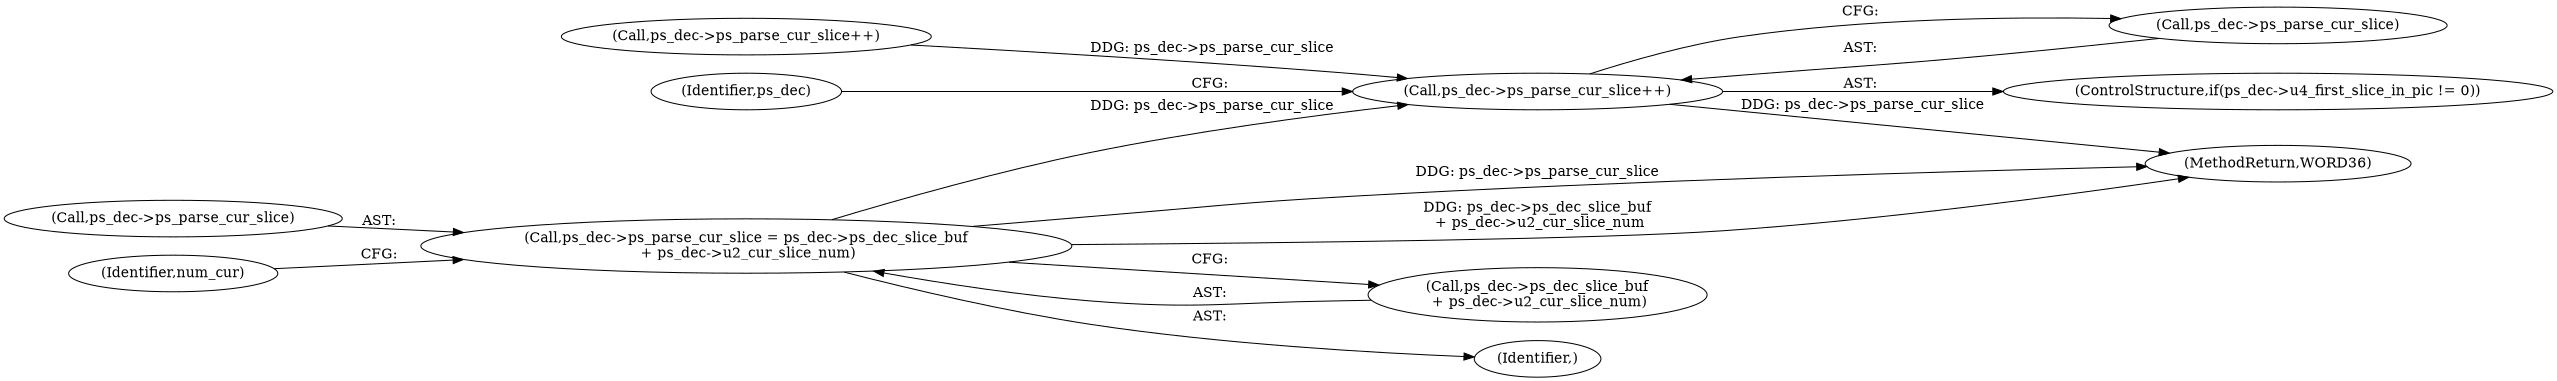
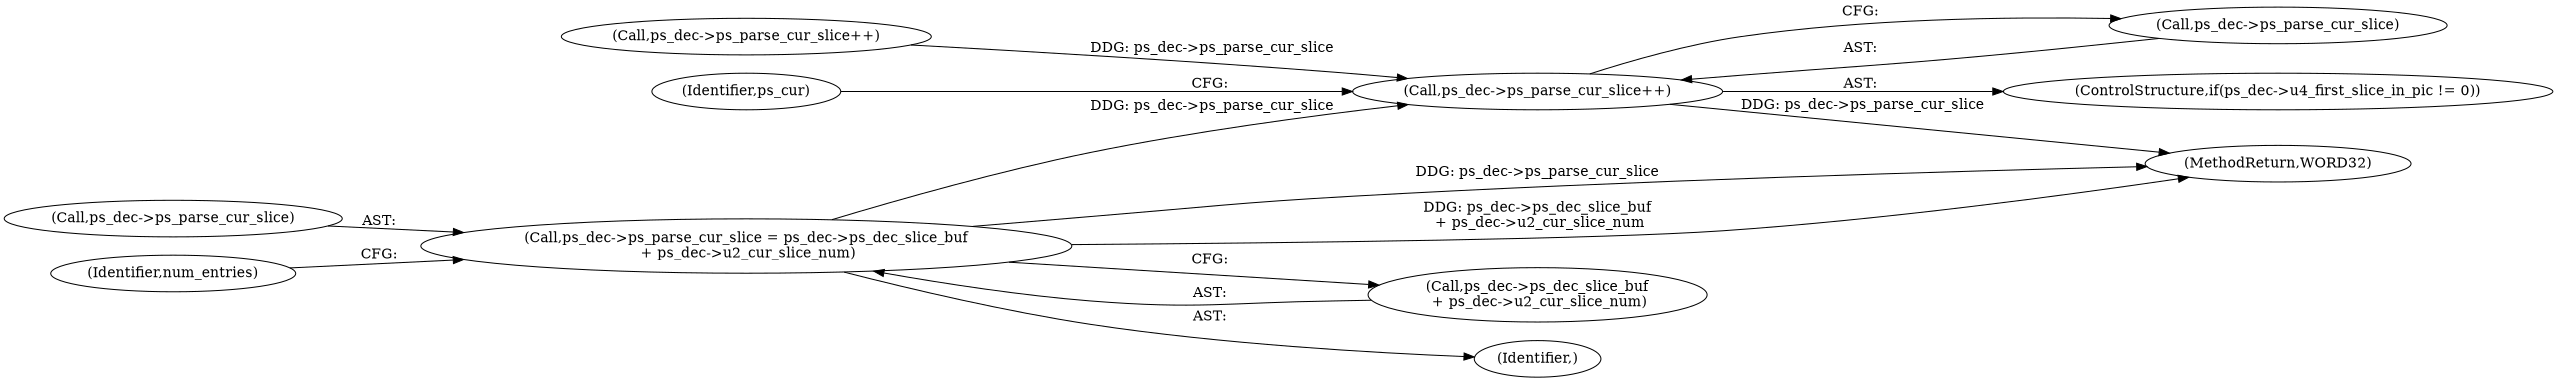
node "(Identifier,ps_dec)": label "(Identifier,ps_dec)" -> "(Identifier,ps_cur)"
node "(MethodReturn,WORD36)": label "(MethodReturn,WORD36)" -> "(MethodReturn,WORD32)"
node "(Identifier,num_cur)": label "(Identifier,num_cur)" -> "(Identifier,num_entries)"
